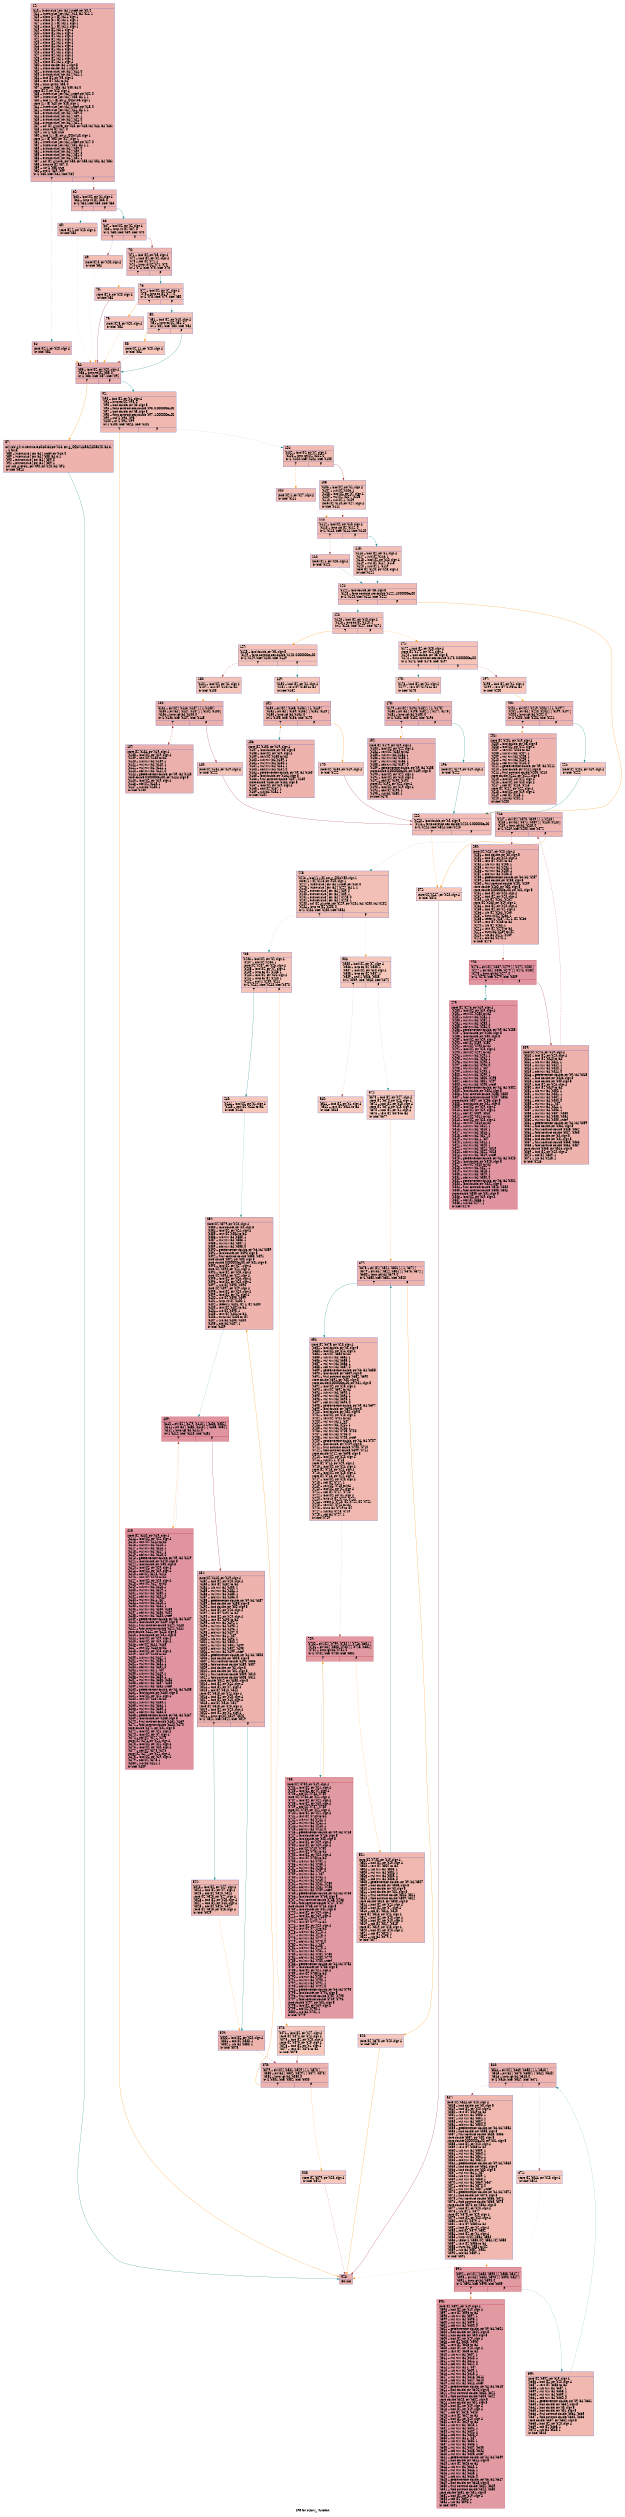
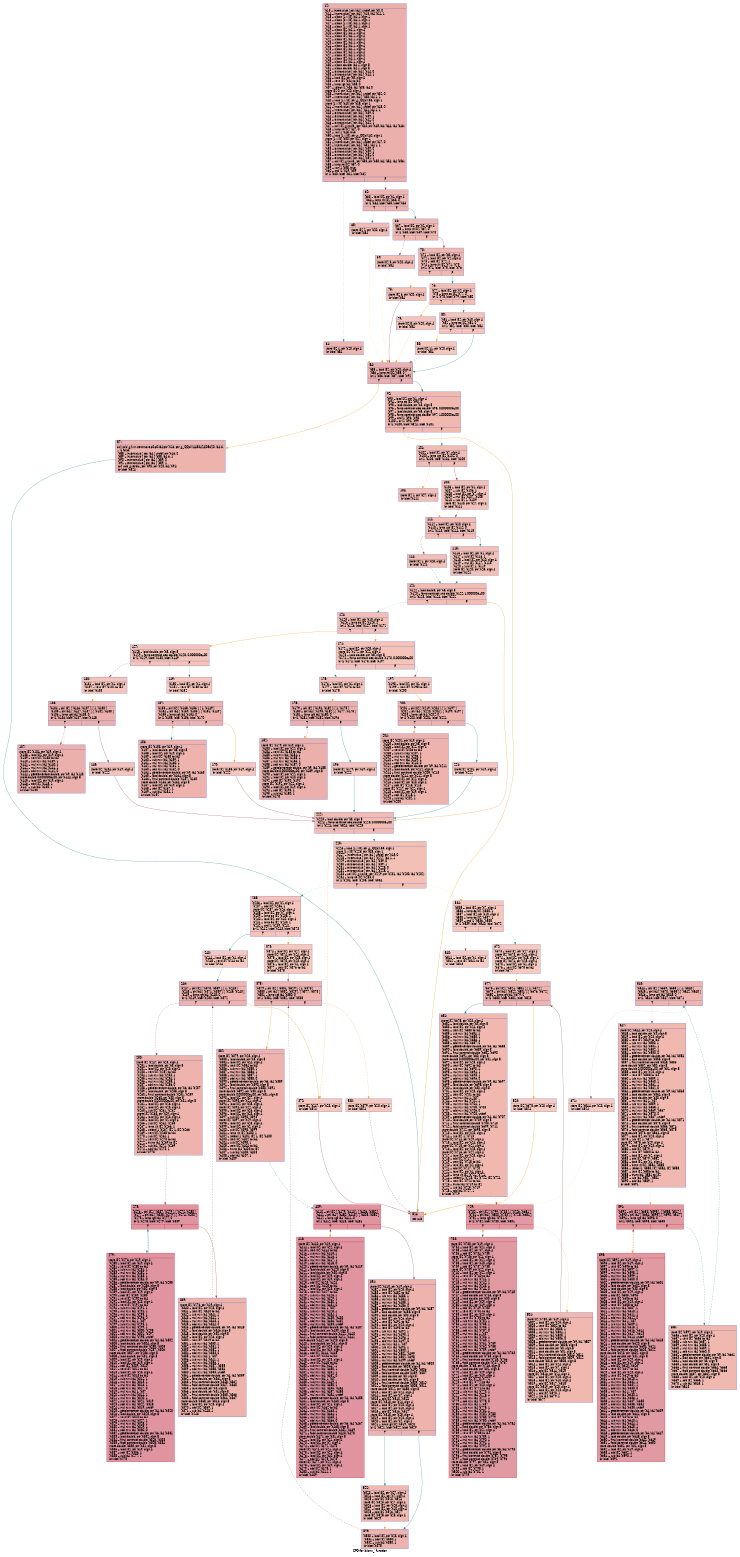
edge "243:" -> "382:": now "243:" -> "246:"
edge "801:" -> "677:": color teal -> brown
